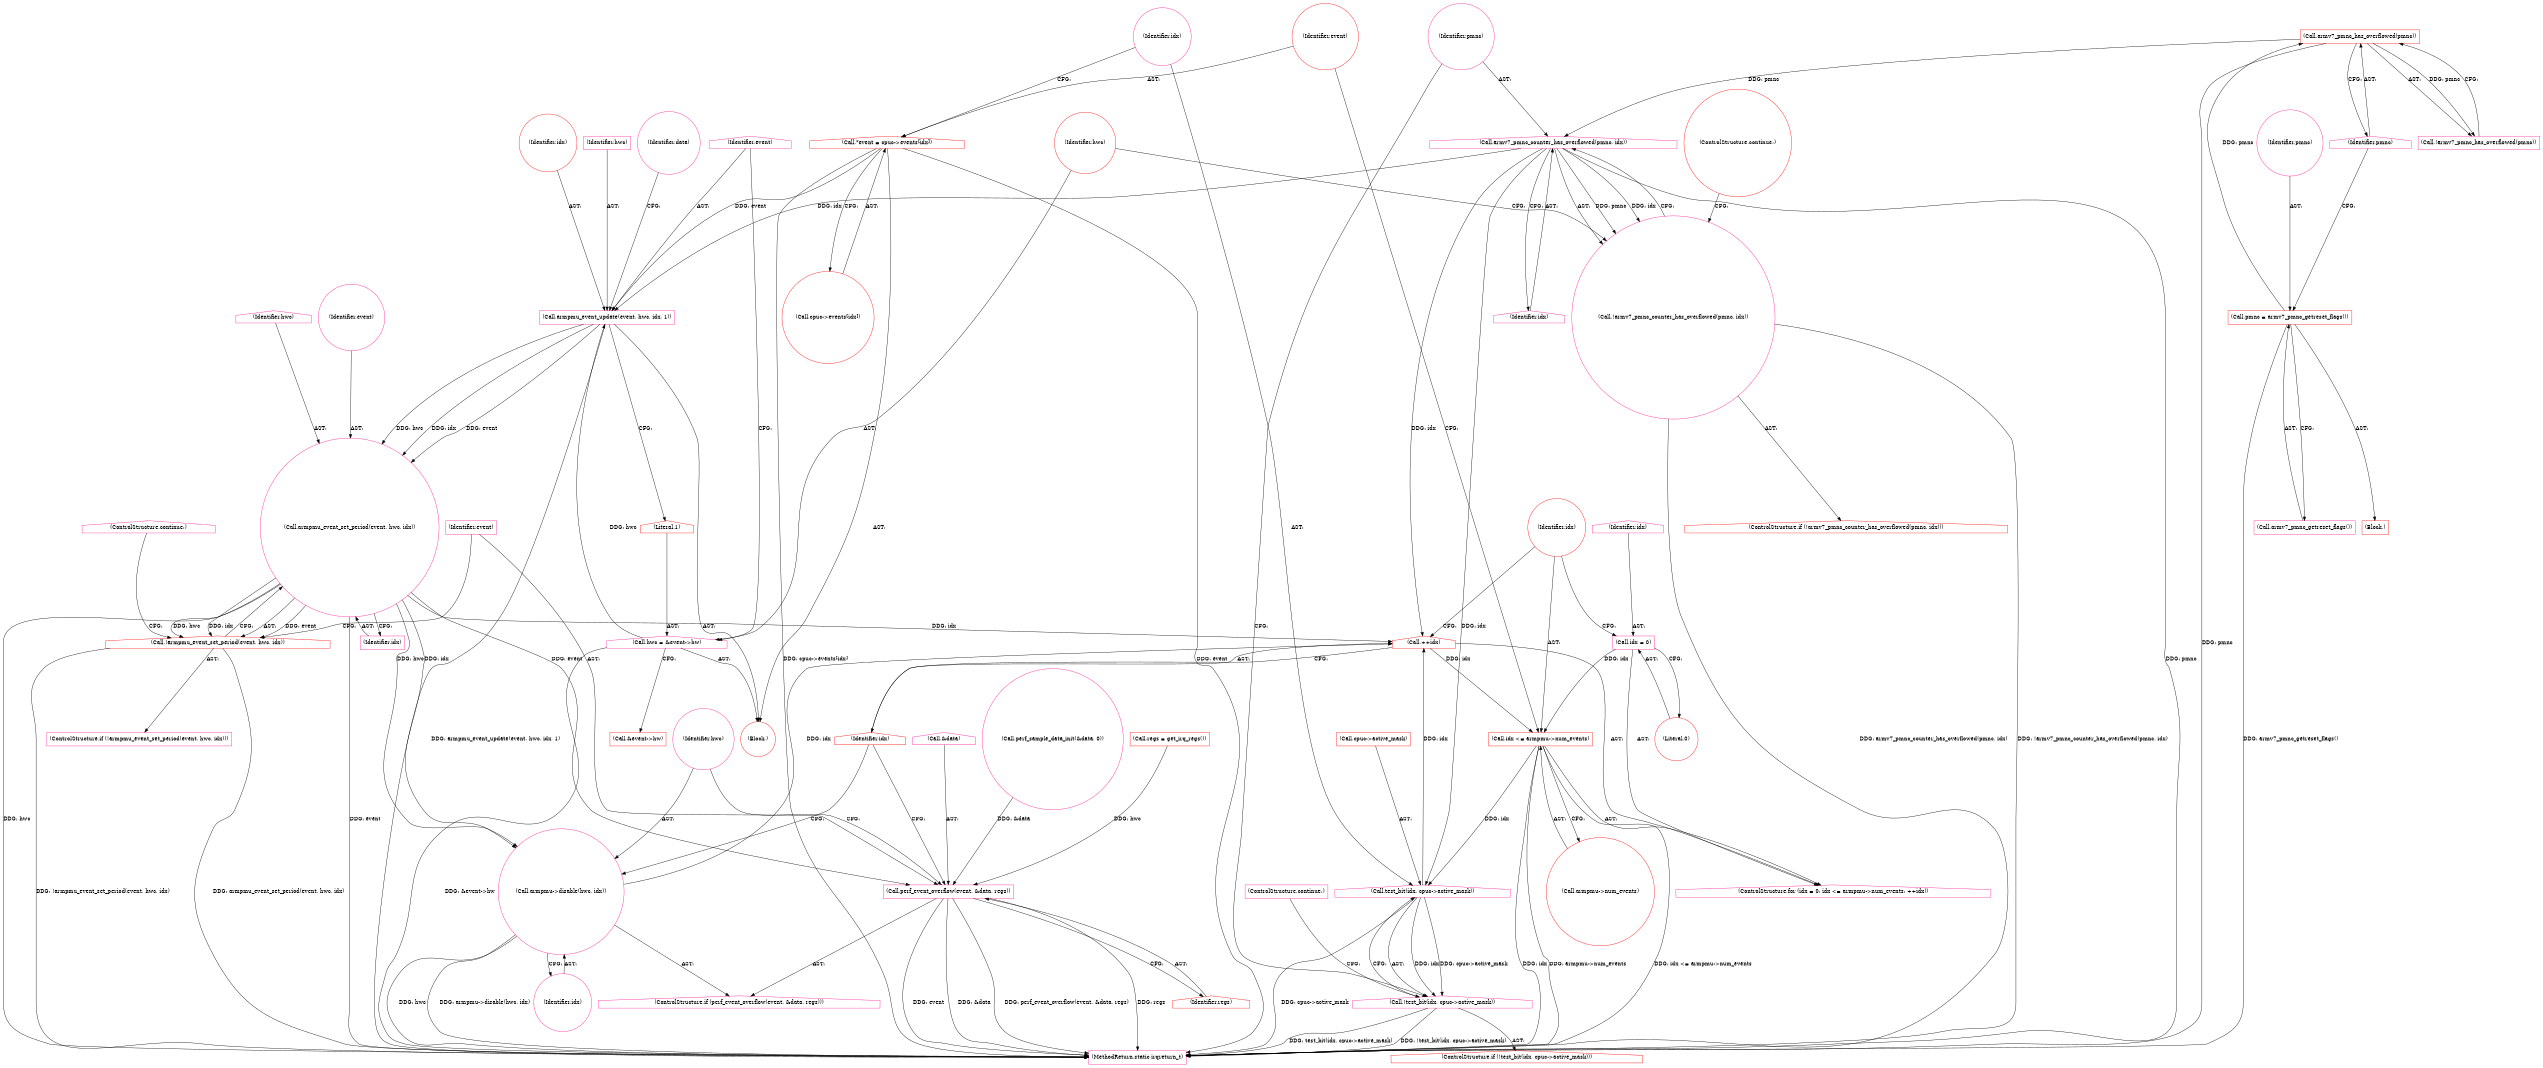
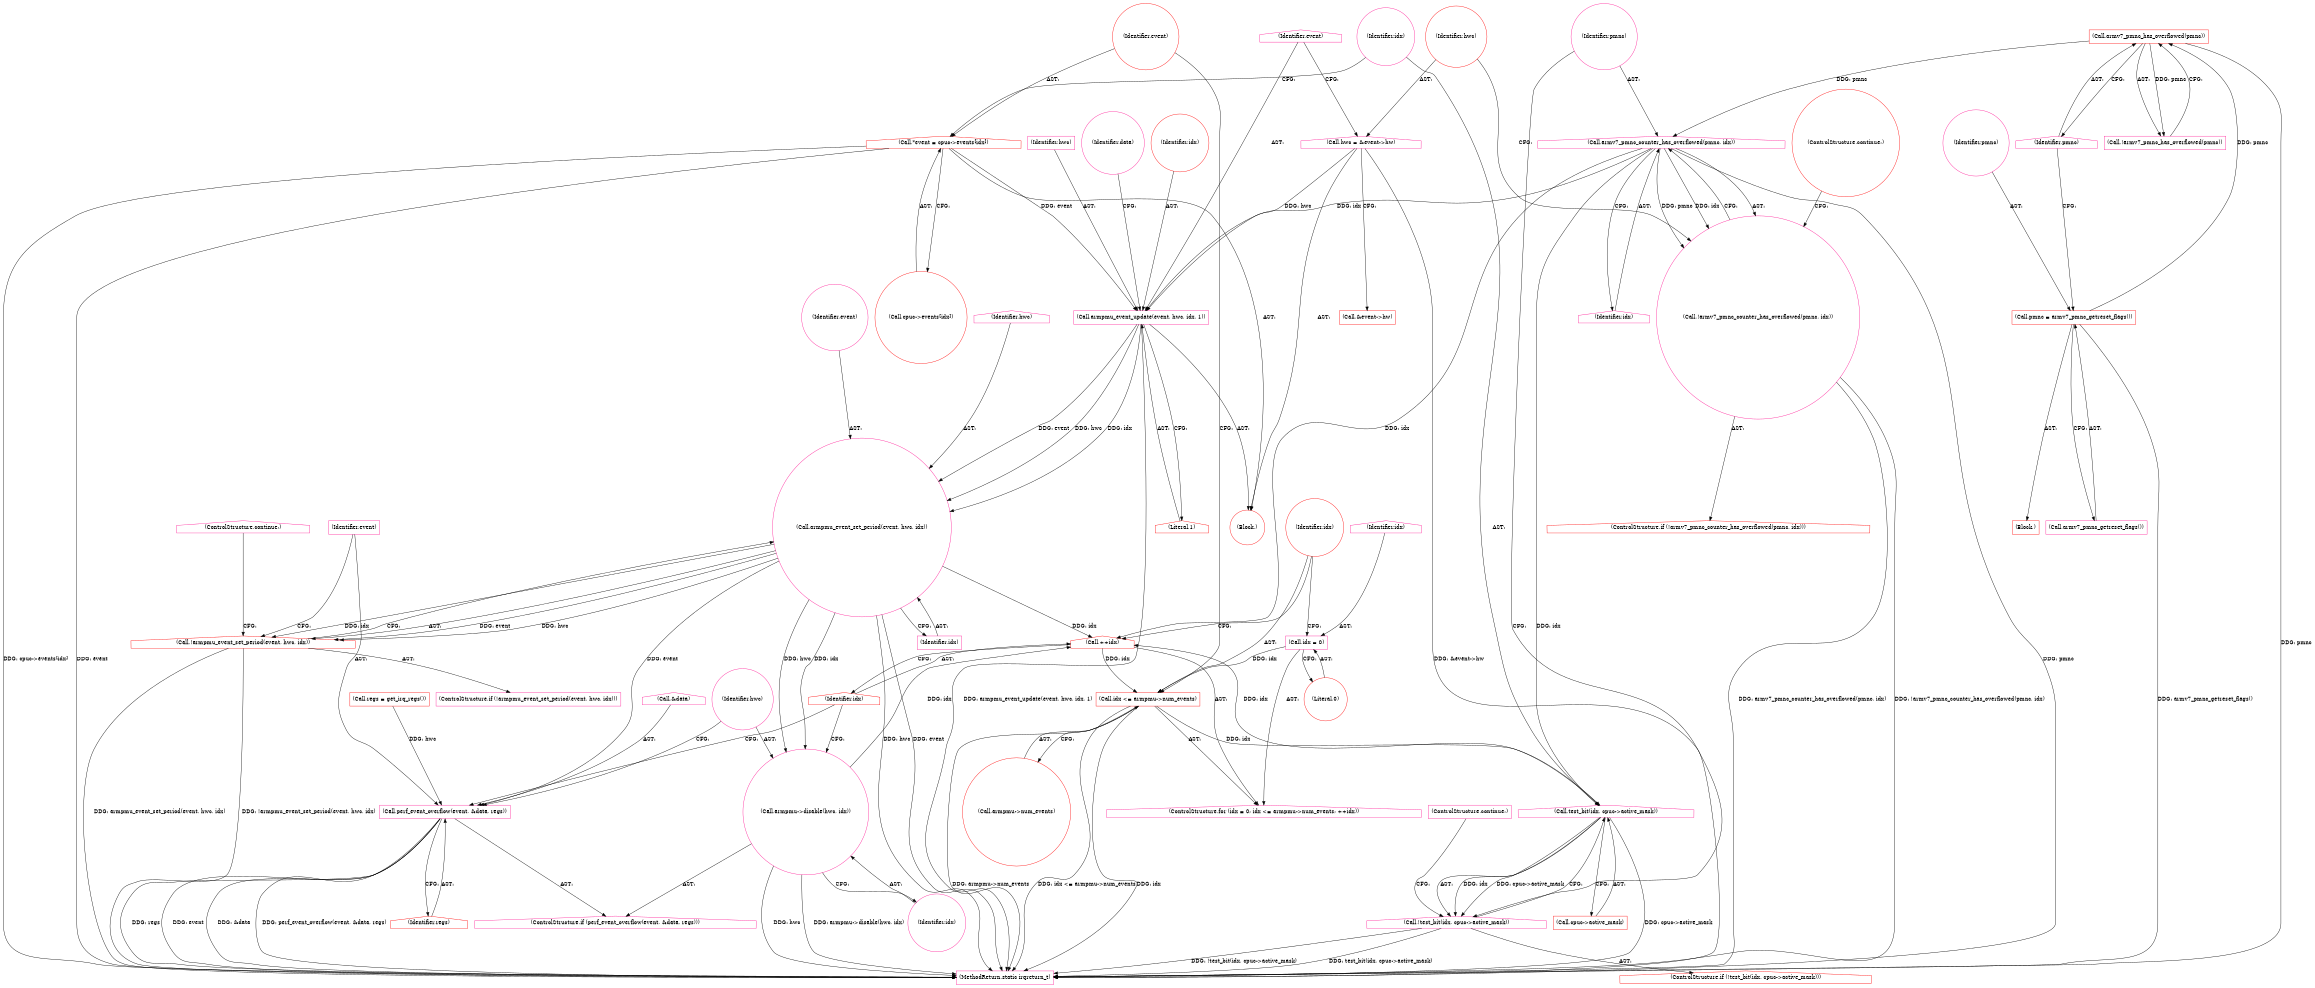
edge "(Literal,1)" -> "(Call,hwc = &event->hw)": now "(Literal,1)" -> "(Call,armpmu_event_update(event, hwc, idx, 1))"
node "(Call,perf_sample_data_init(&data, 0))": removed
edge "(Call,test_bit(idx, cpuc->active_mask))" -> "(Call,cpuc->active_mask)": added, label "CFG:"
